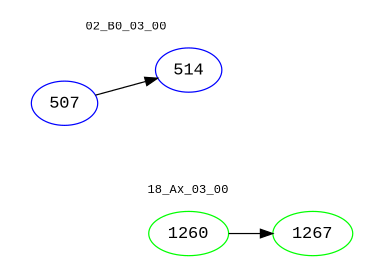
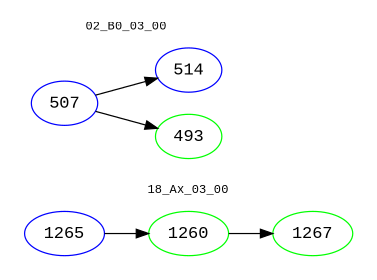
node "493": added
node "1265": added
